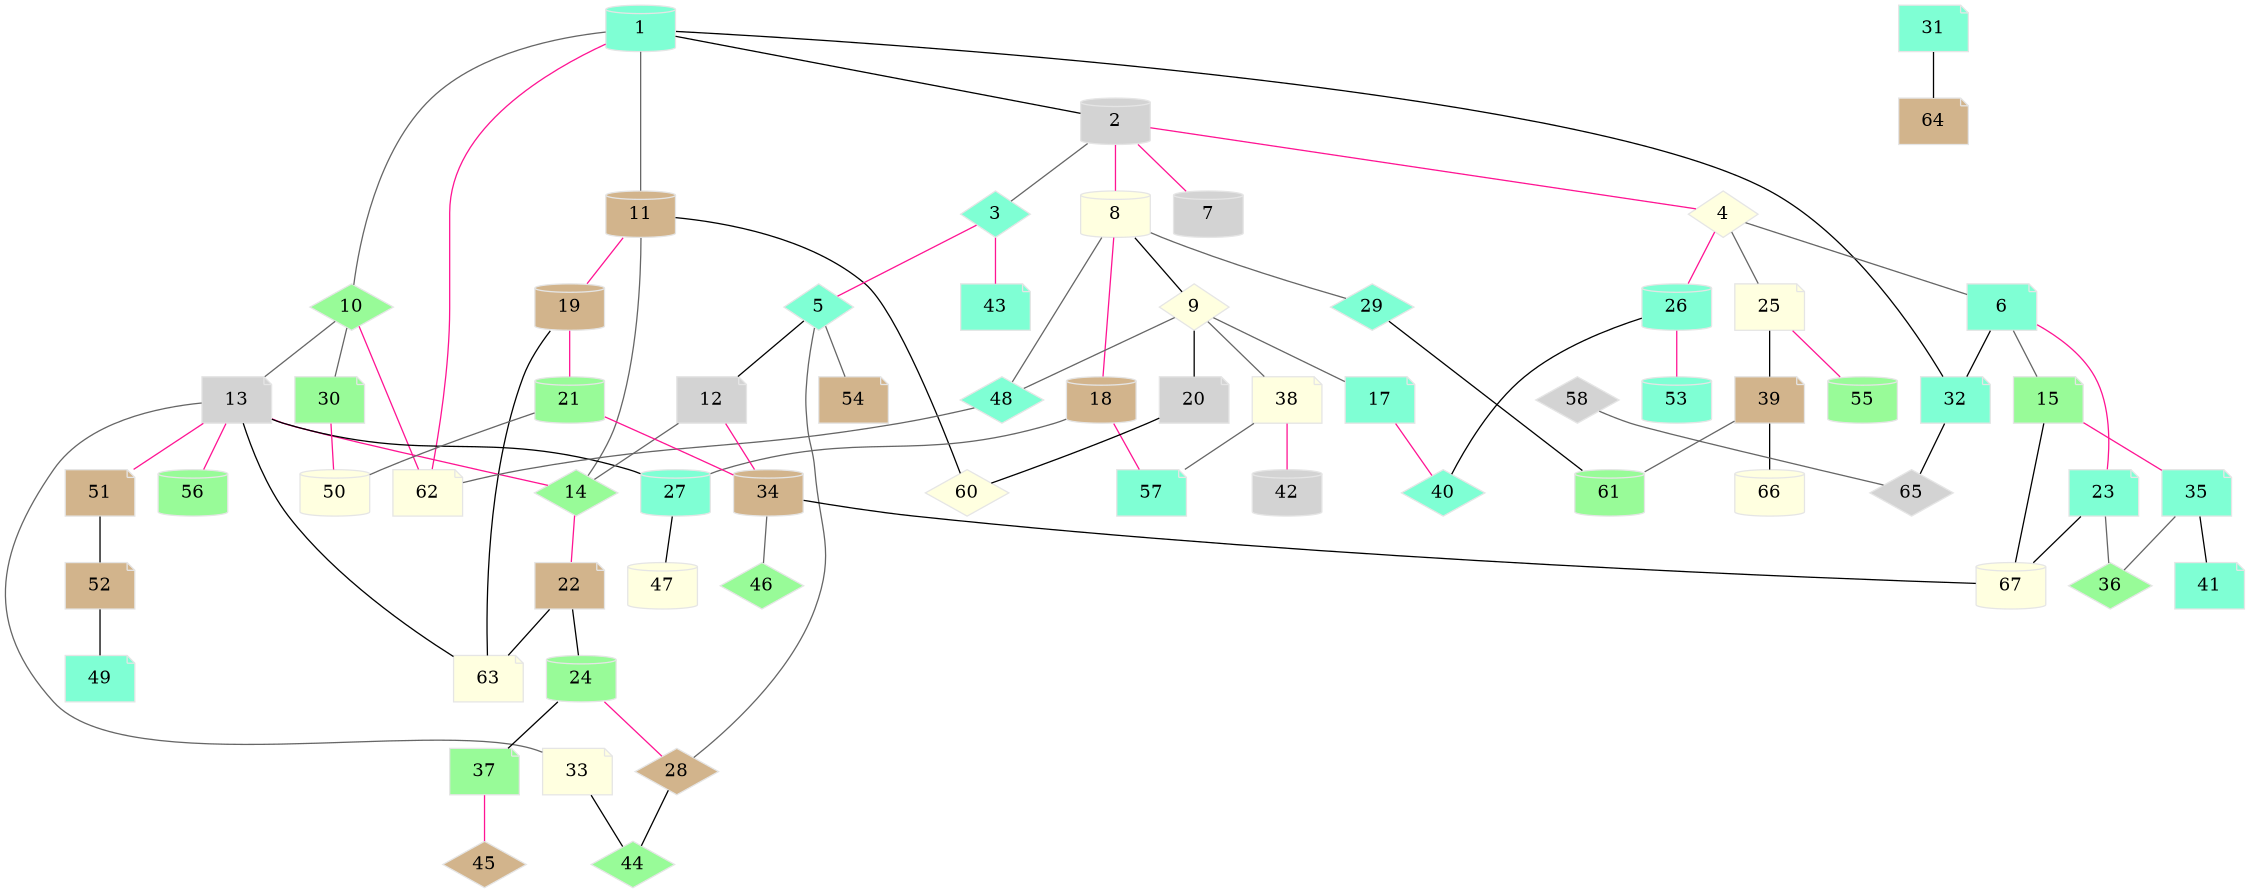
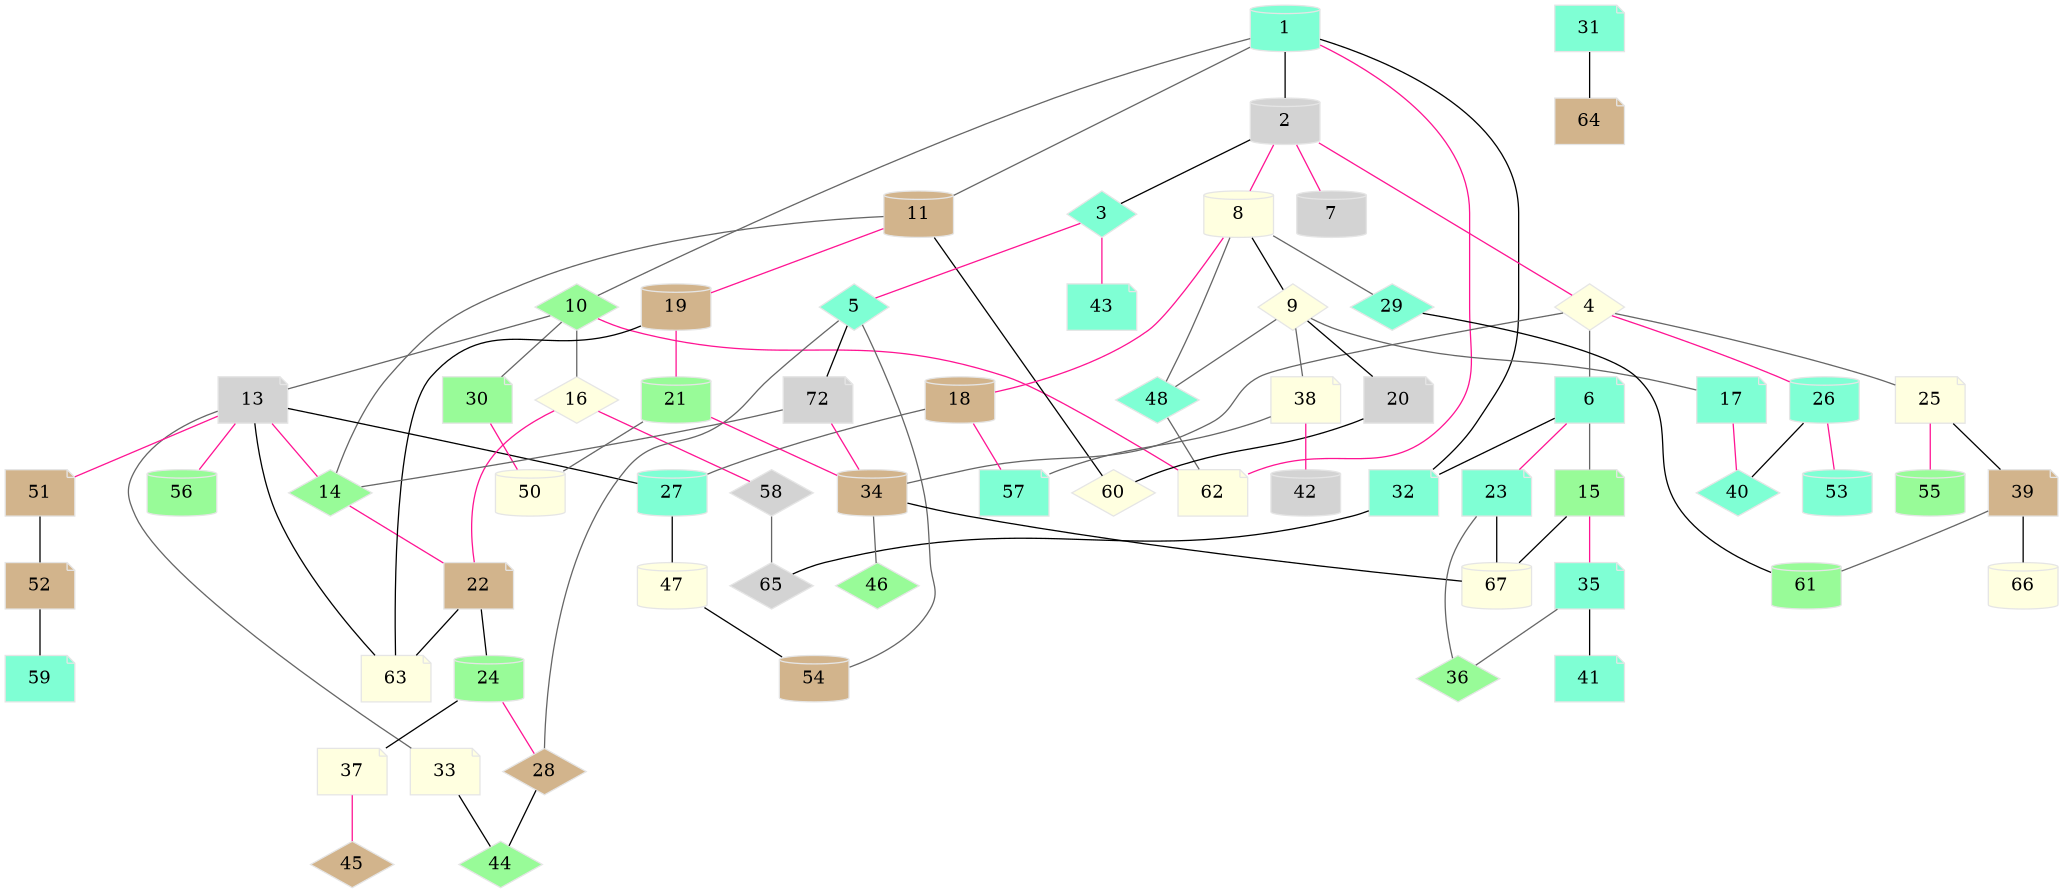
edge "2" -- "3": color gray40 -> black
node "16": added
node "12": label "12" -> "72"
node "54": shape note -> cylinder
edge "4" -- "34": added
edge "47" -- "54": added
node "49": label "49" -> "59"
node "37": fillcolor palegreen -> lightyellow
